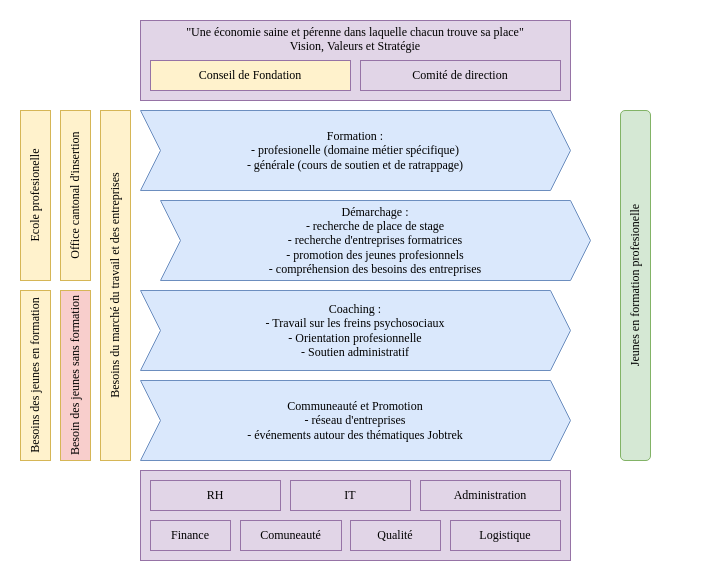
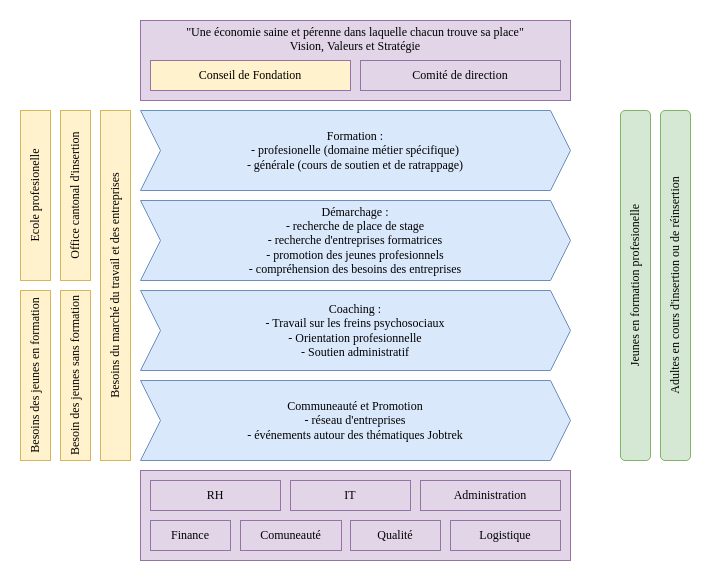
node "Démarchage : - recherche de place de stage - recherche d'entreprises formatrices - promotion des jeunes profesionnels - compréhension des besoins des entreprises": moved (376, 241) -> (356, 241)
node "Adultes en cours d'insertion ou de réinsertion": added
node "Besoin des jeunes sans formation": fillcolor #f8cecc -> #fff2cc
